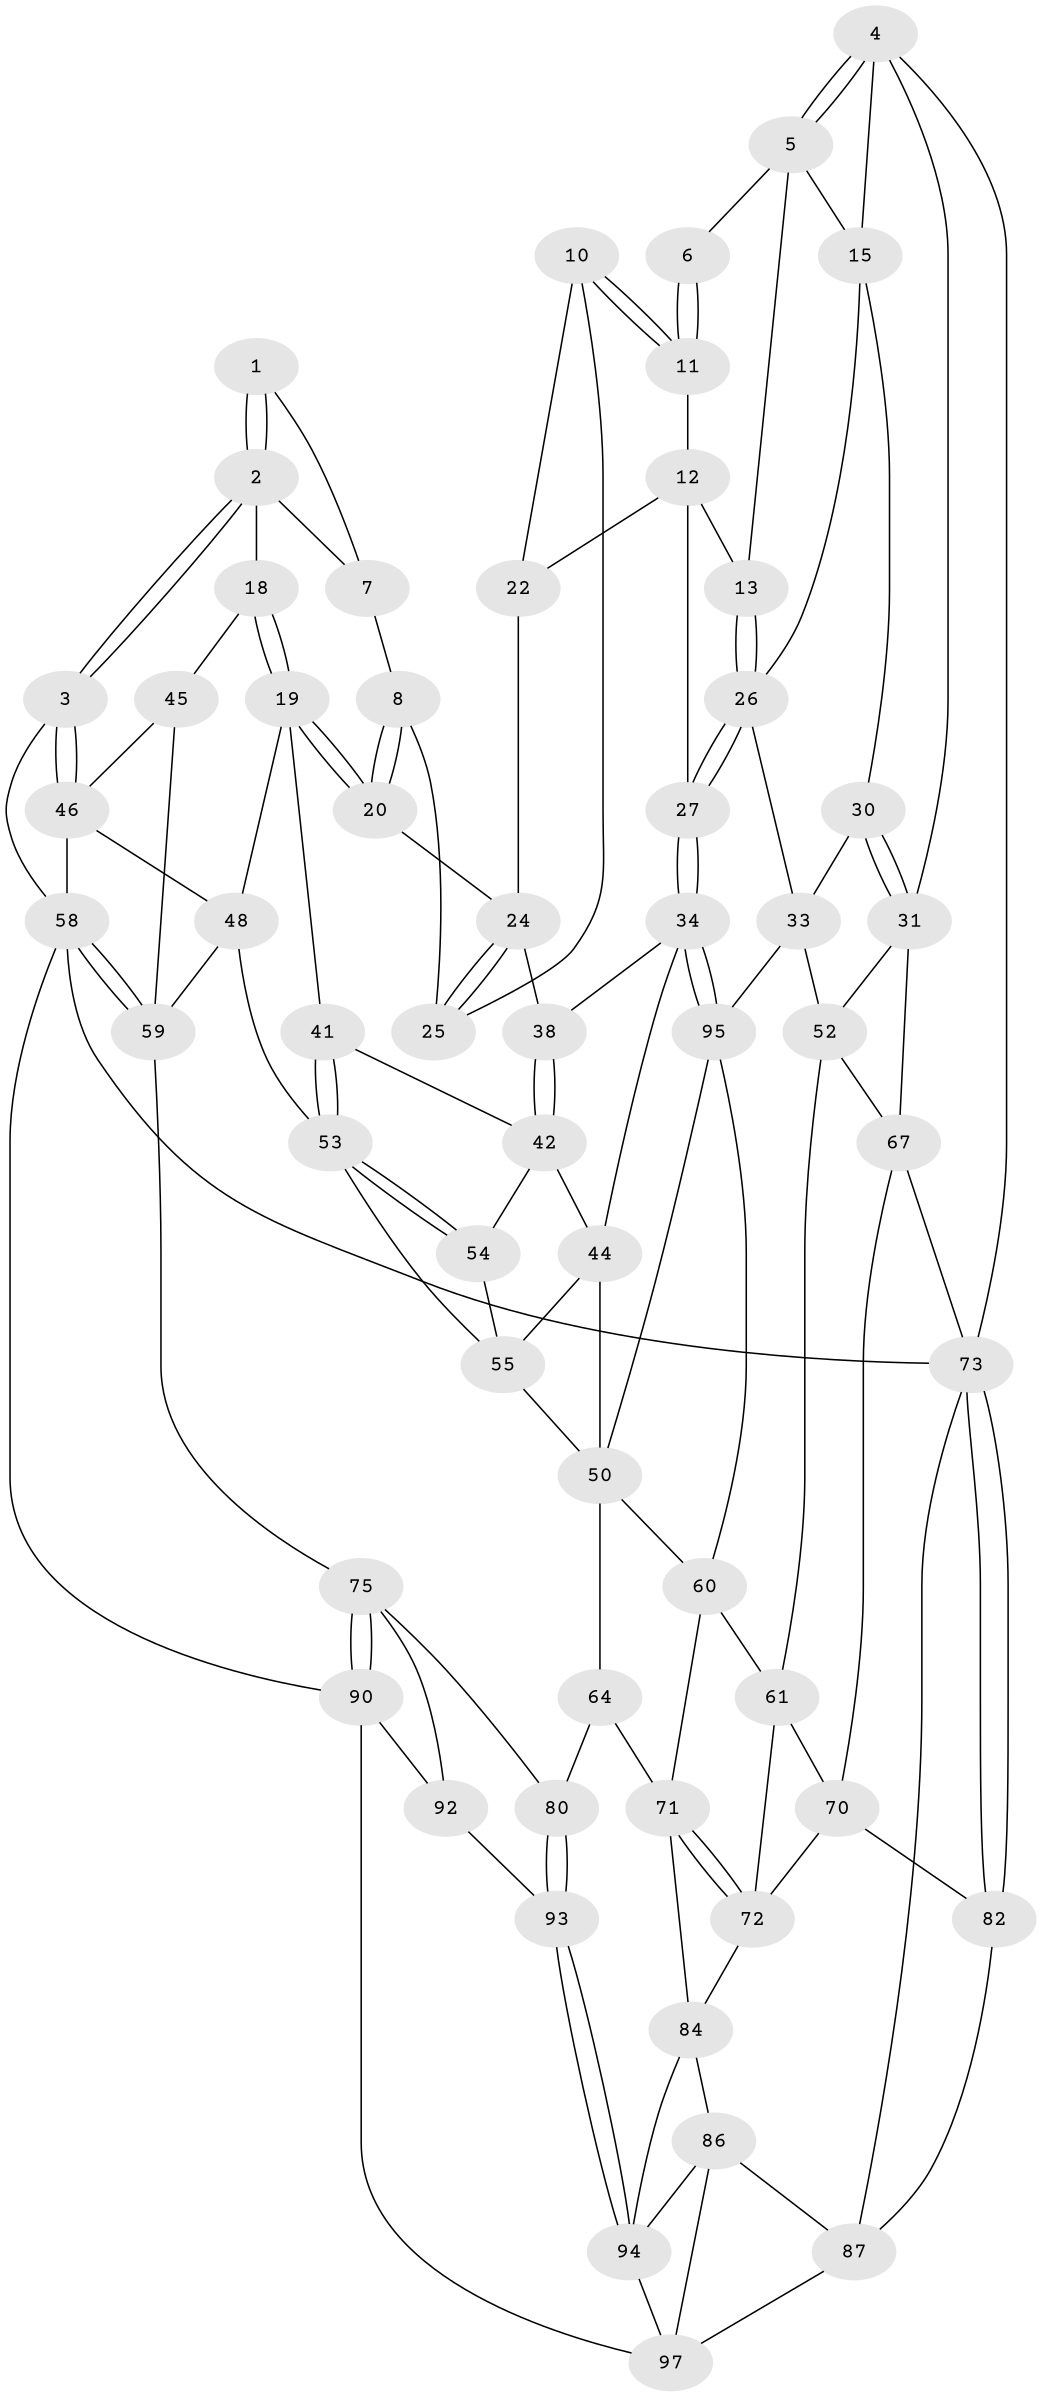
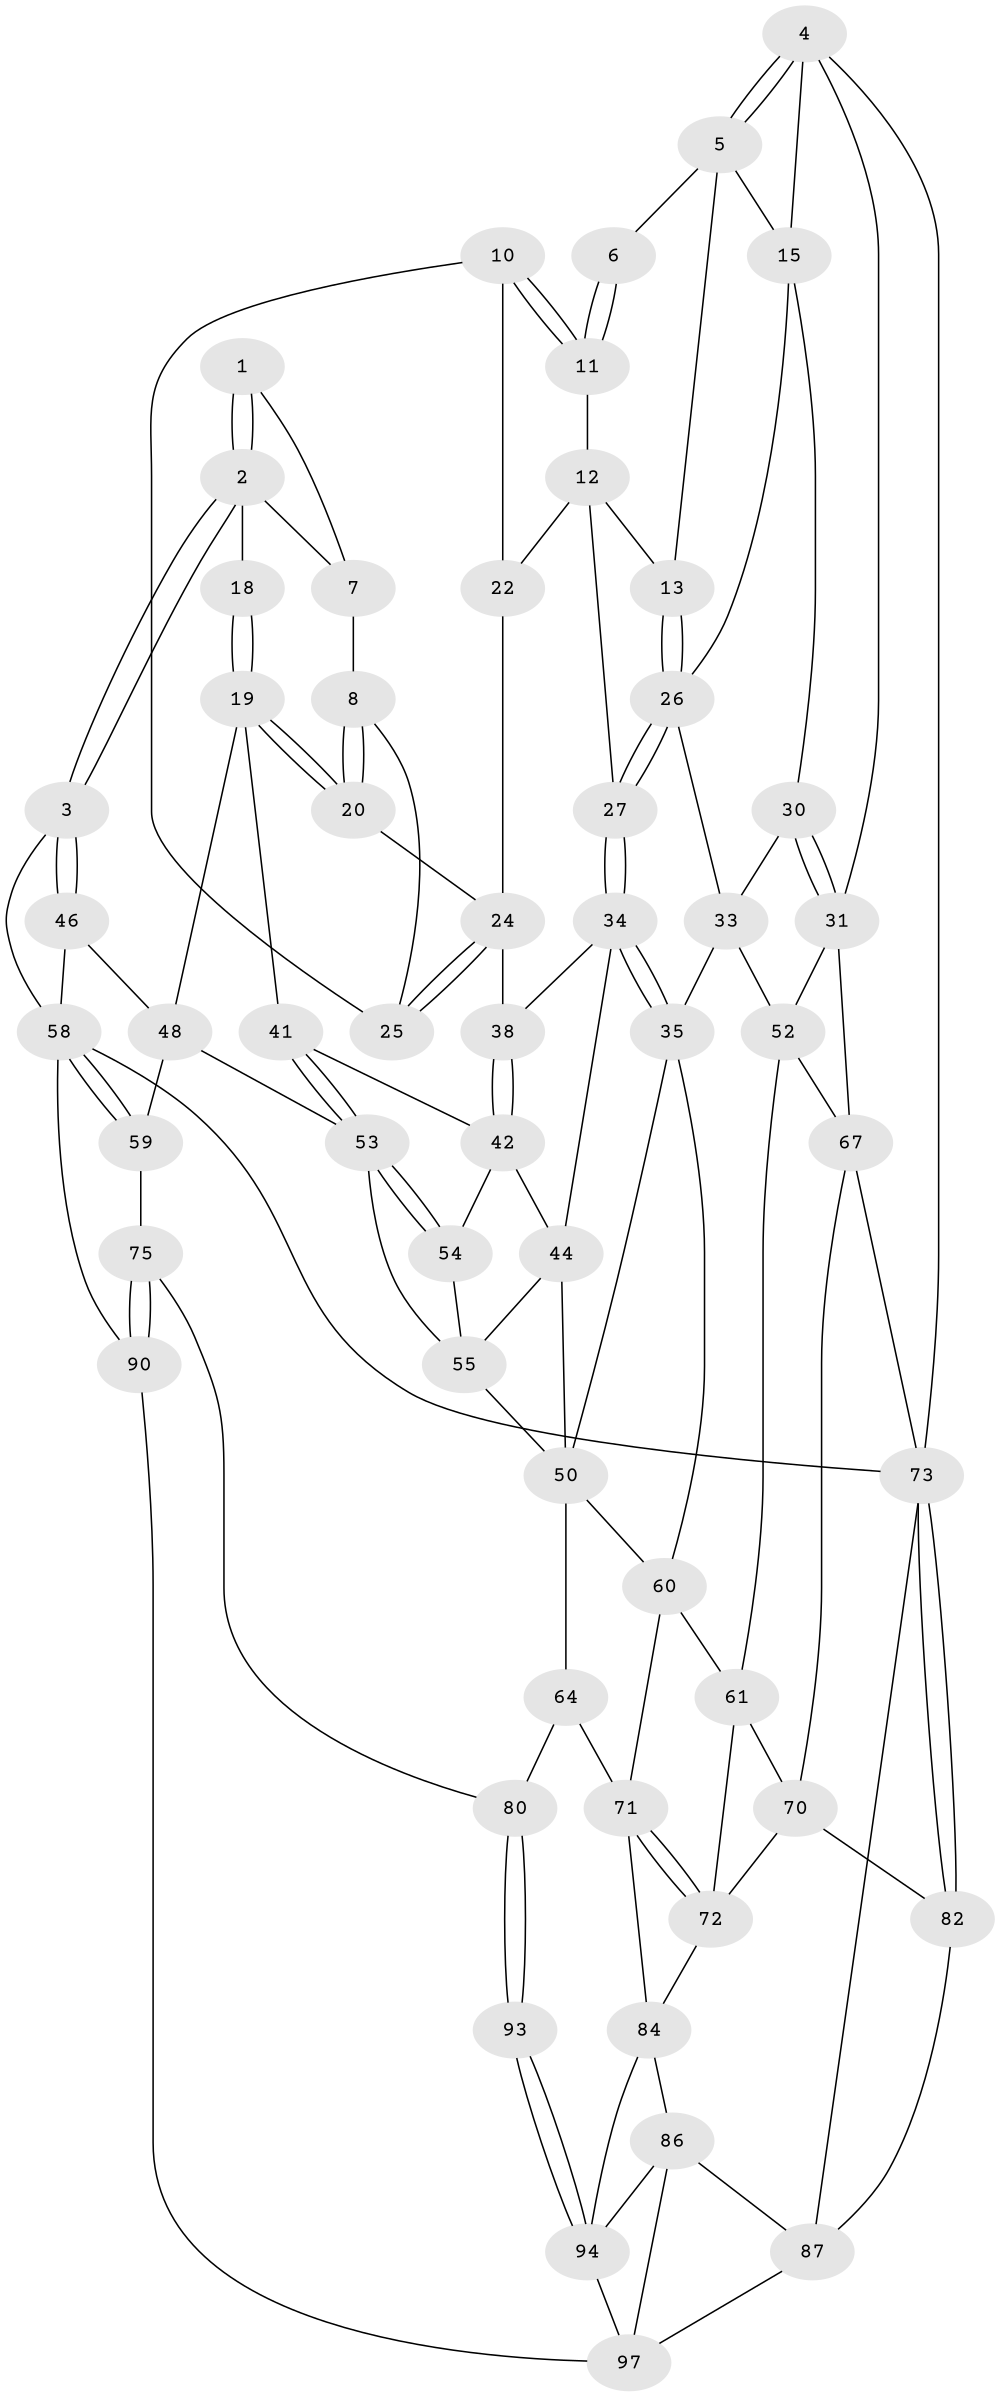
node "45": removed
node "95": label "95" -> "35"
node "92": removed
